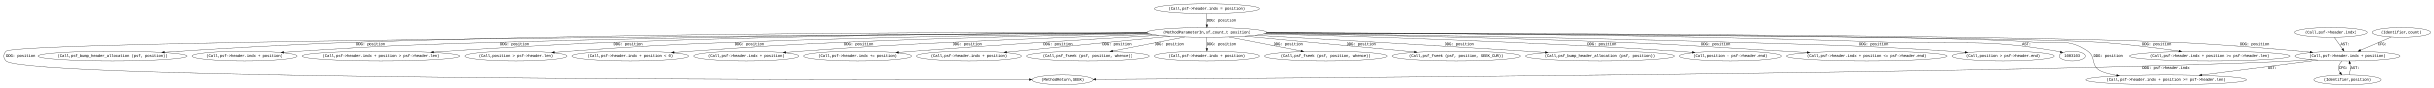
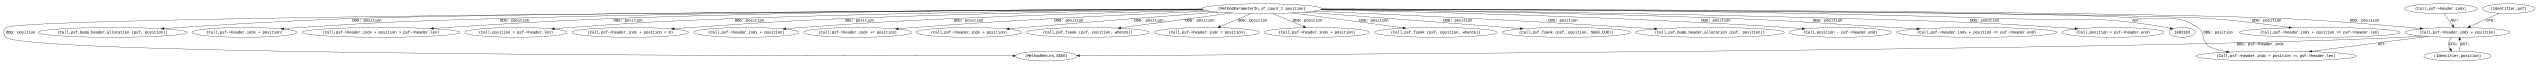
edge "(Call,psf->header.indx = position)" -> "(MethodParameterIn,sf_count_t position)": reversed
node "(Identifier,count)": label "(Identifier,count)" -> "(Identifier,psf)"
